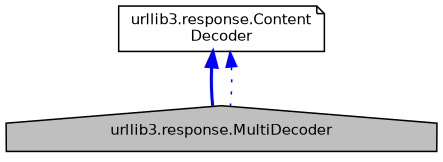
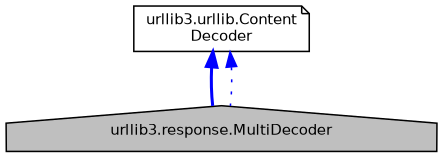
node "urllib3.response.Content Decoder": label "urllib3.response.Content Decoder" -> "urllib3.urllib.Content Decoder"
